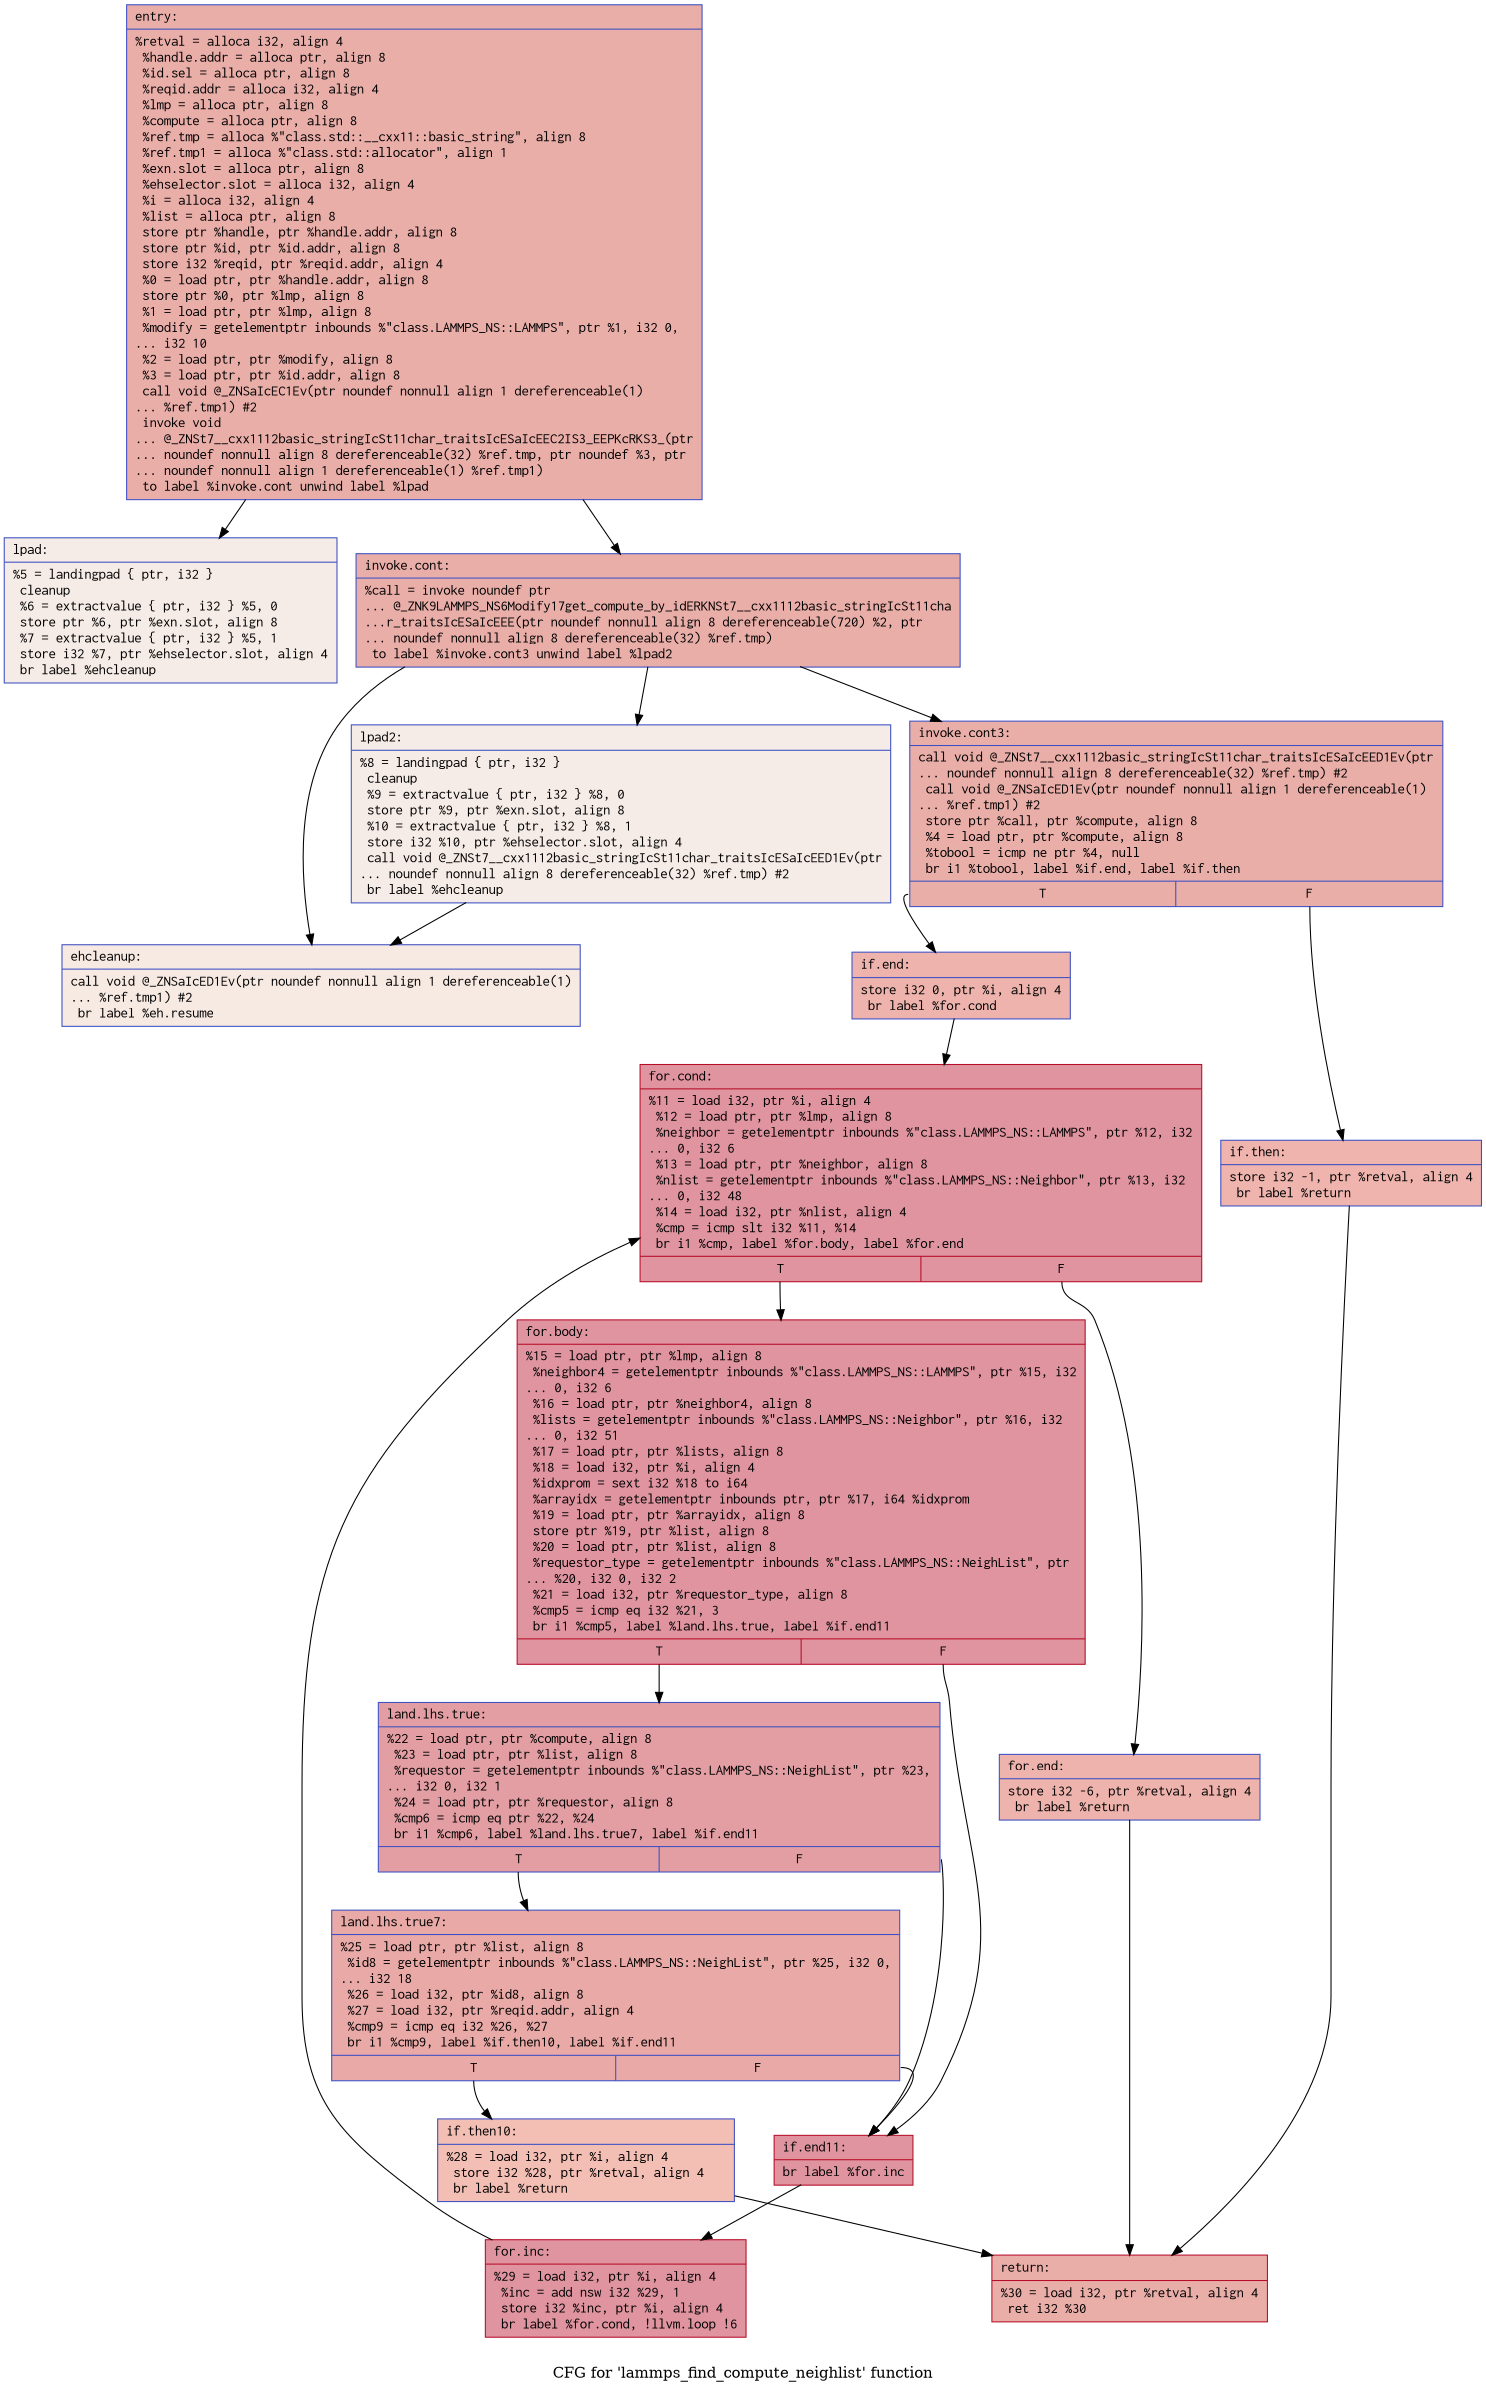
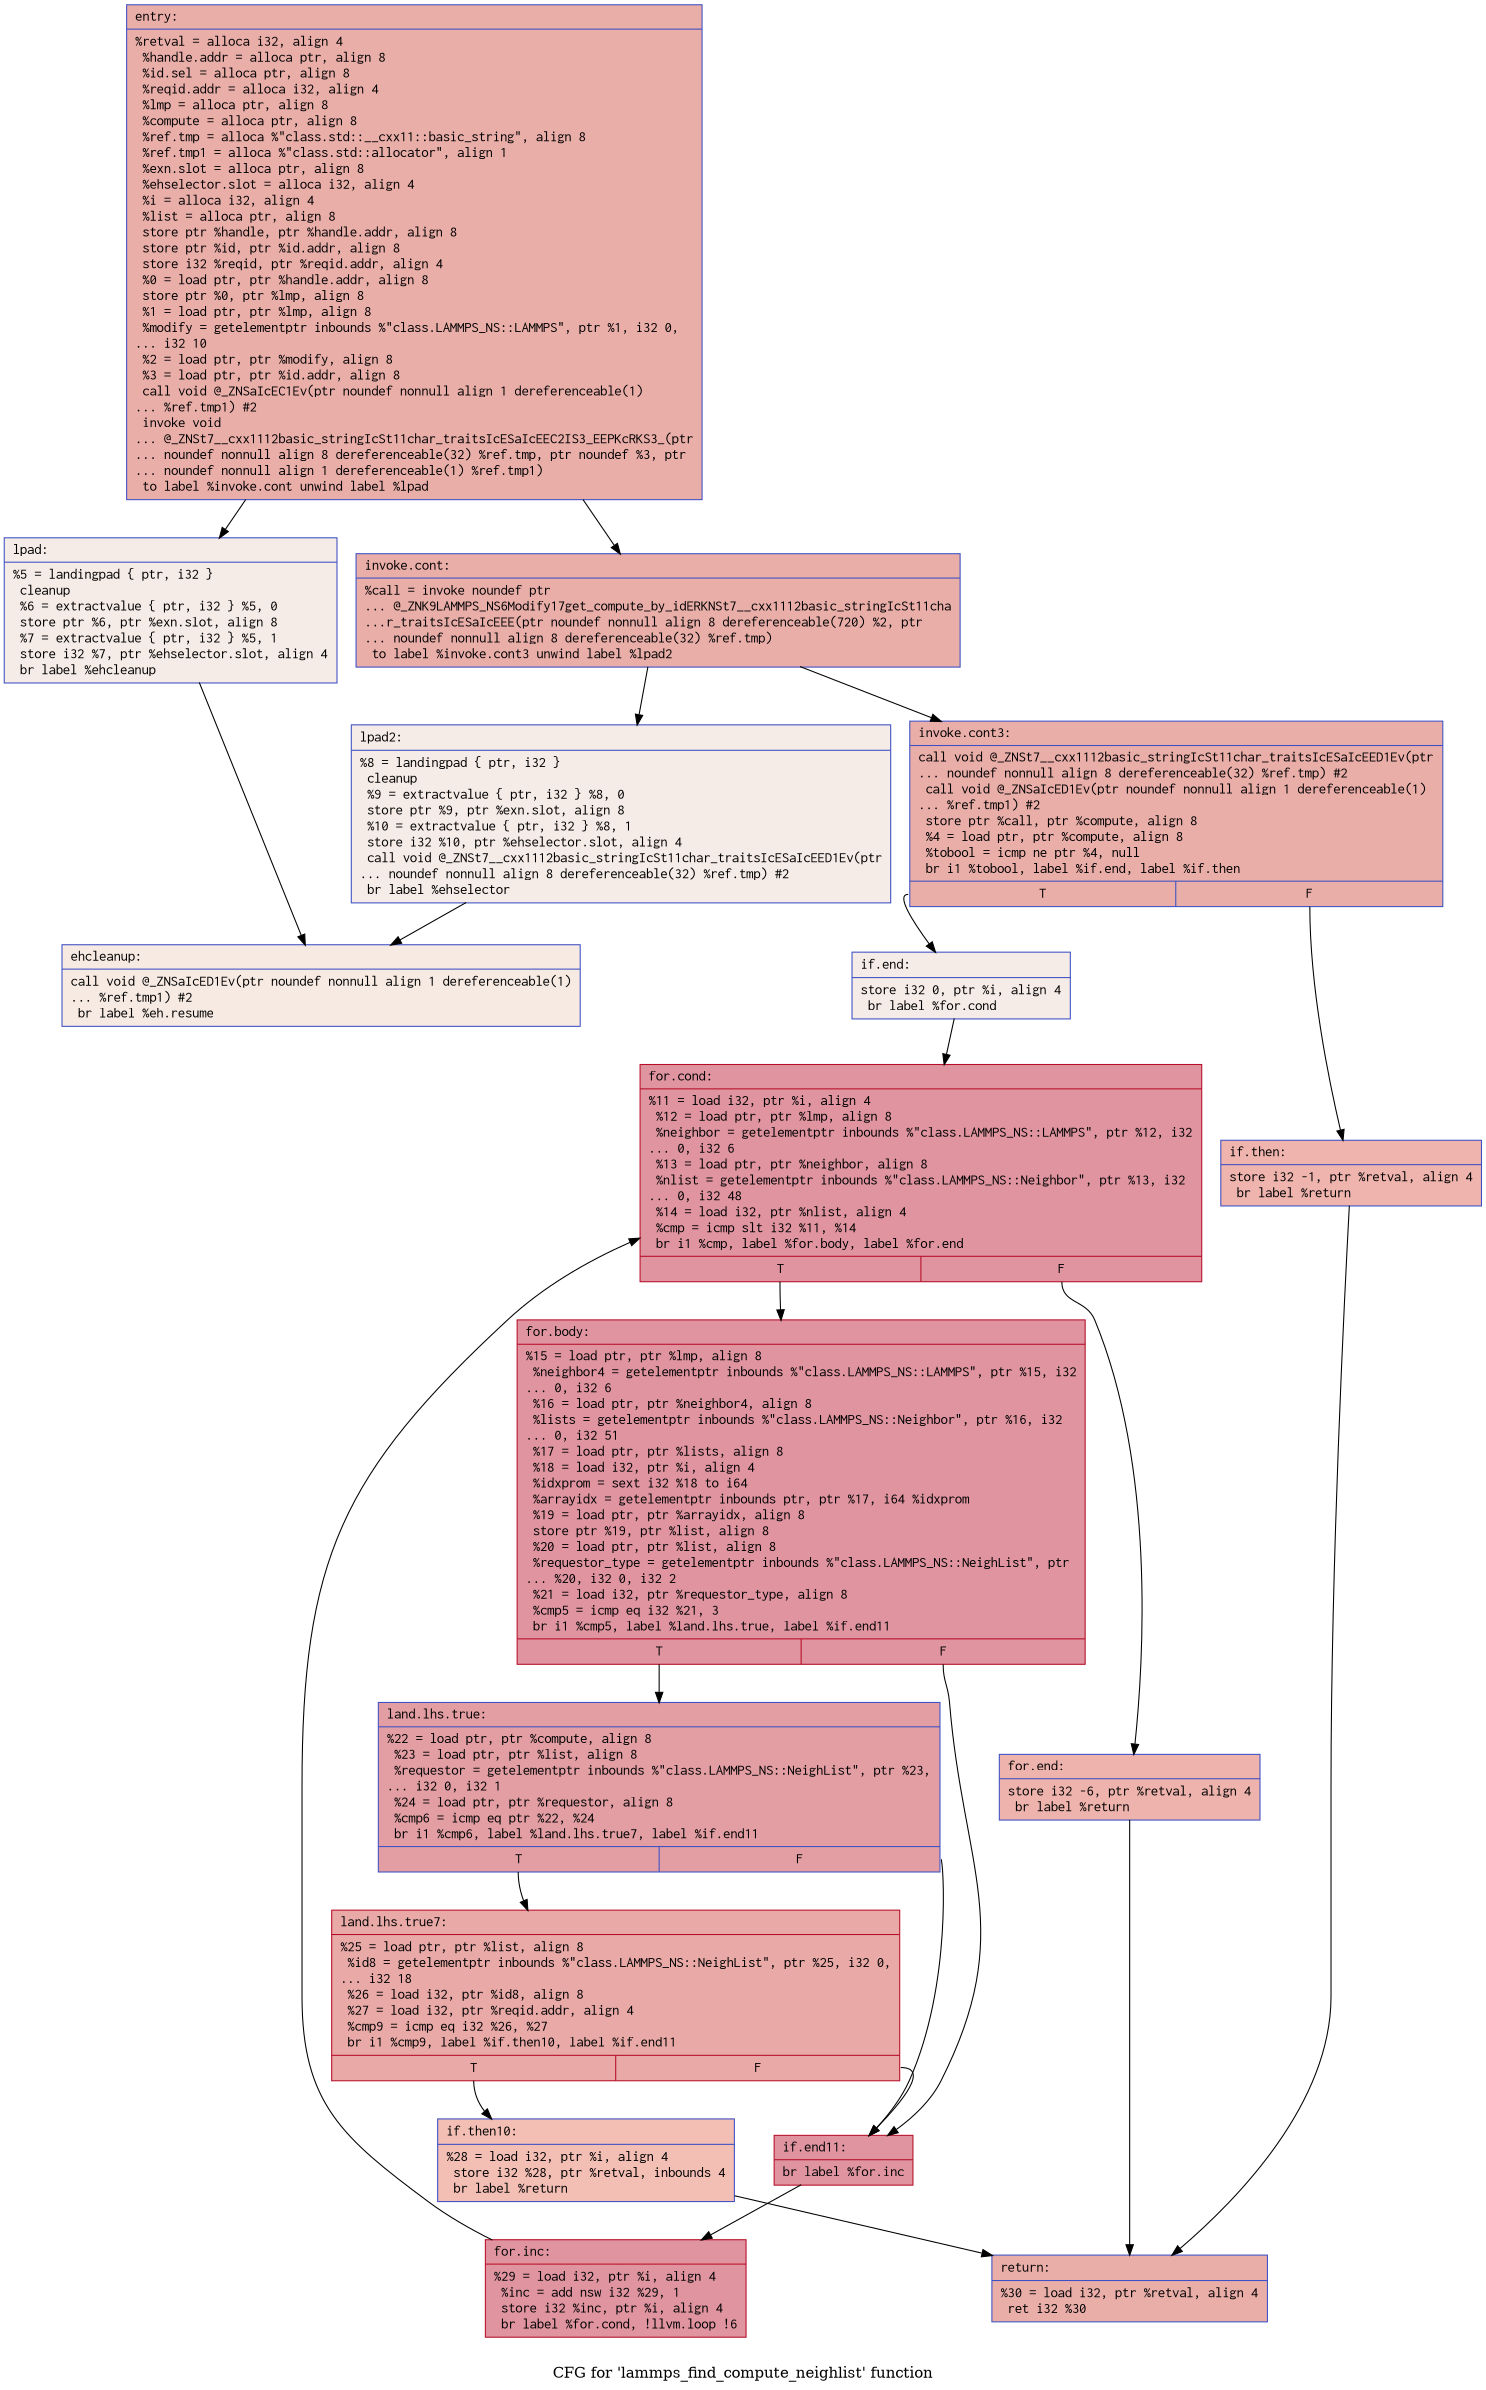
edge "invoke.cont:" -> "ehcleanup:": now "lpad:" -> "ehcleanup:"
node "lpad2:": text "br label %ehcleanup" -> "br label %ehselector"
node "if.end:": fillcolor #d6524470 -> #ead5c970
node "land.lhs.true7:": color #3d50c3ff -> #b70d28ff
node "if.then10:": text "store i32 %28, ptr %retval, align 4" -> "store i32 %28, ptr %retval, inbounds 4"
node "return:": color #b70d28ff -> #3d50c3ff
